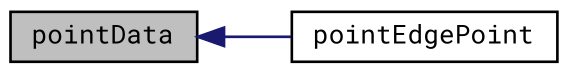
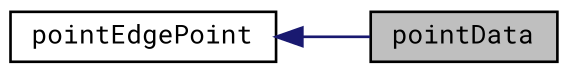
edge "pointEdgePoint" -> "pointData": reversed
